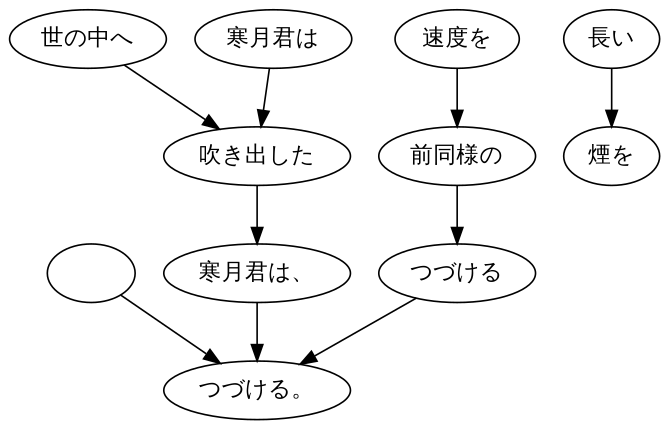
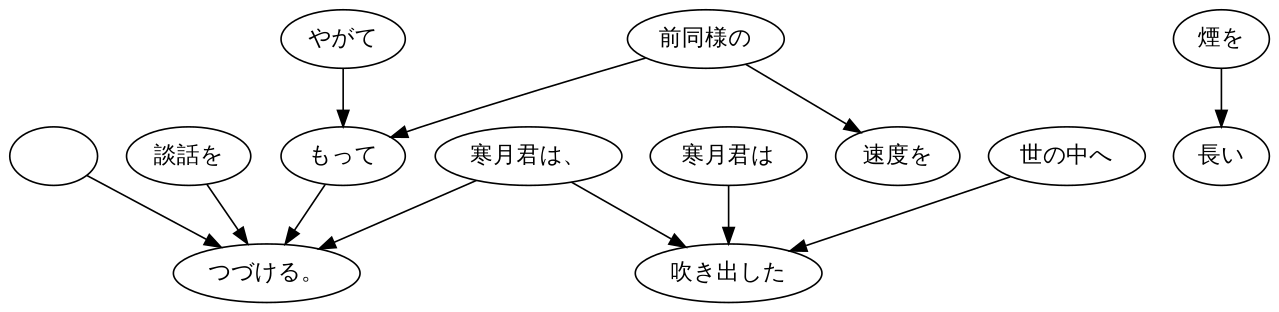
node "やがて": added
edge "速度を" -> "前同様の": reversed
edge "長い" -> "煙を": reversed
node "談話を": added
edge "吹き出した" -> "寒月君は、": reversed
node "つづける": label "つづける" -> "もって"
